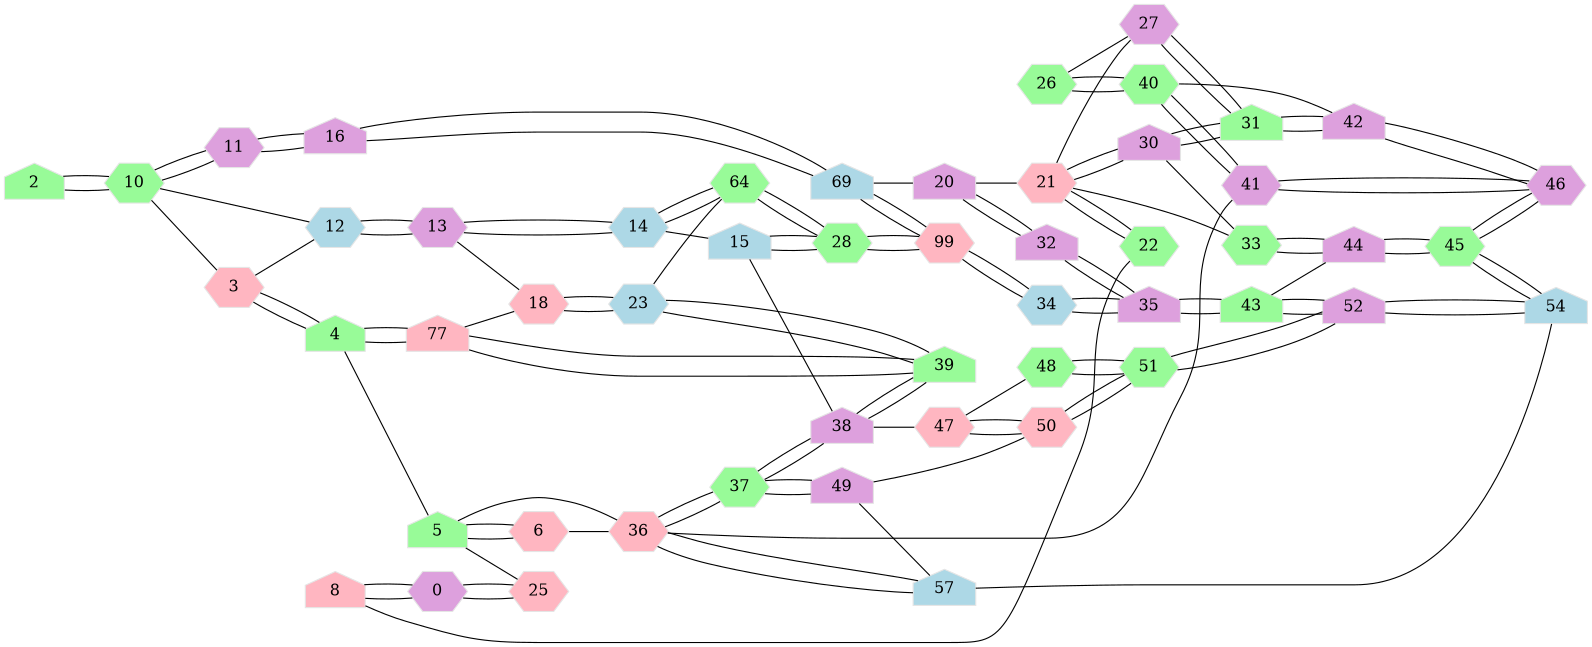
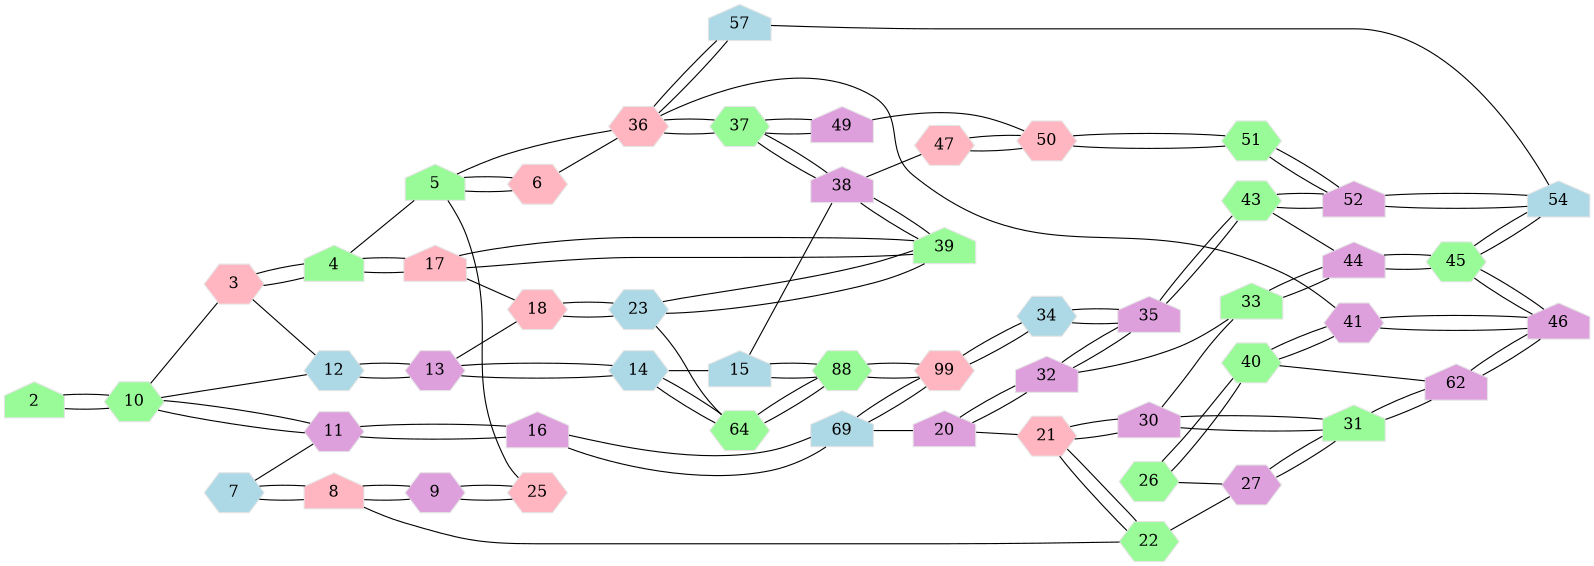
edge "27" -- "21": now "27" -- "22"
node "42": label "42" -> "62"
node "46": shape hexagon -> house
edge "21" -- "33": now "32" -- "33"
node "28": label "28" -> "88"
node "33": shape hexagon -> house
node "43": shape house -> hexagon
node "77": label "77" -> "17"
node "48": removed
node "7": added
edge "49" -- "57": removed
node "0": label "0" -> "9"
